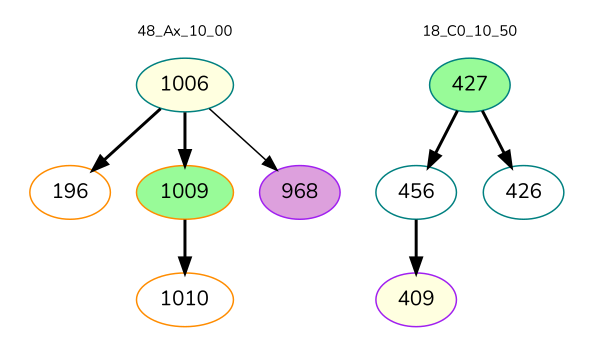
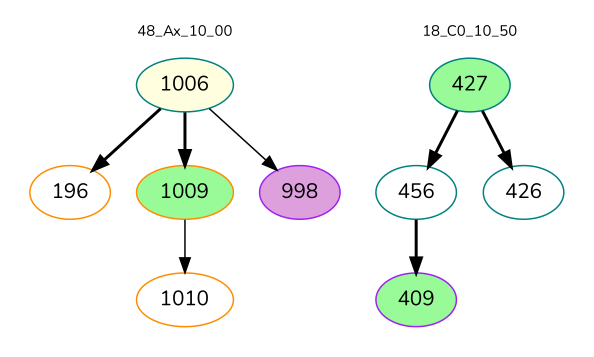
node "968": label "968" -> "998"
edge "1009" -> "1010": style bold -> solid
node "409": fillcolor lightyellow -> palegreen
